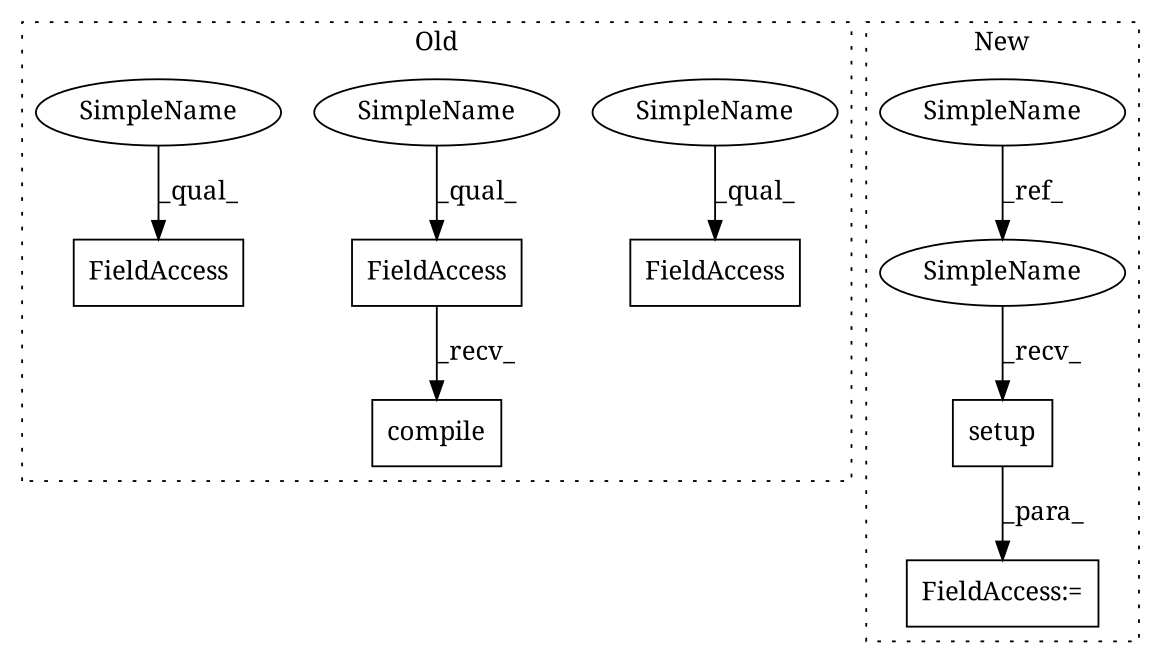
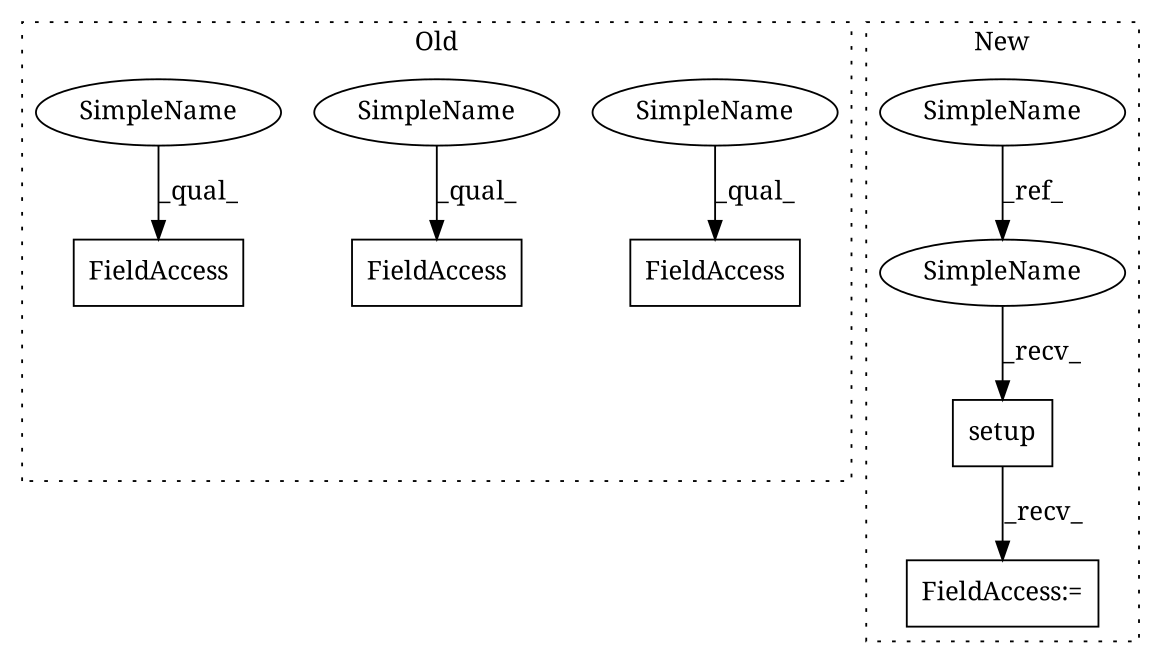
node "compile": removed
edge "setup" -> "FieldAccess:=": label "_para_" -> "_recv_"
